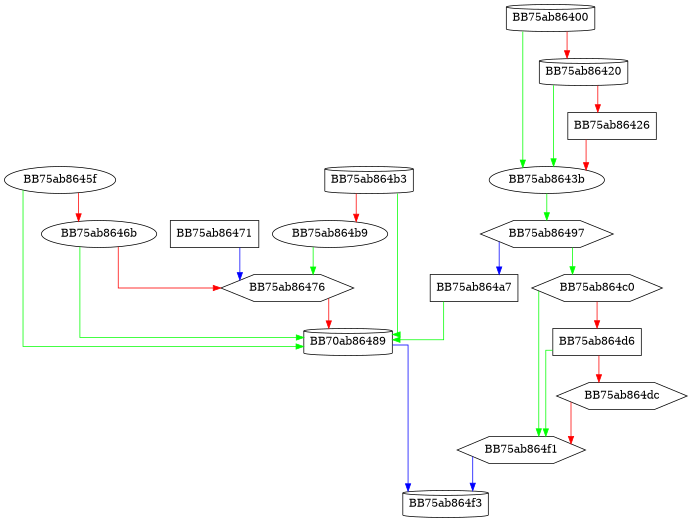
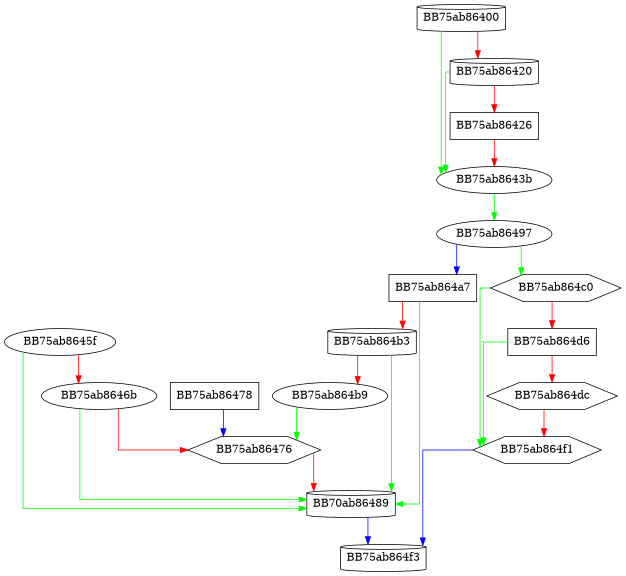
node "BB75ab86471": label "BB75ab86471" -> "BB75ab86478"
node "BB75ab86497": shape hexagon -> ellipse
edge "BB75ab864a7" -> "BB75ab864b3": added
